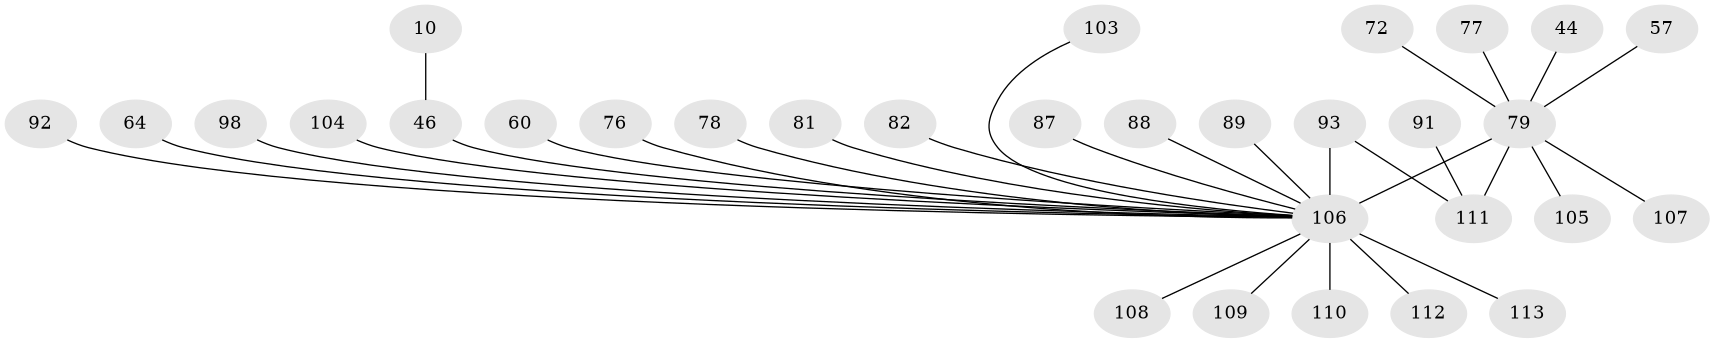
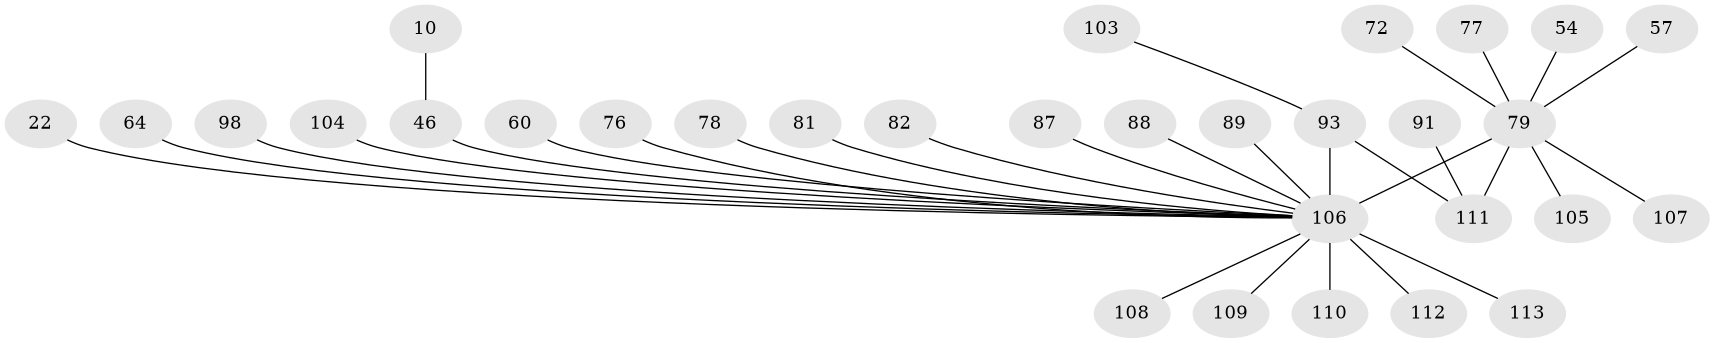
node "44": label "44" -> "54"
node "92": label "92" -> "22"
edge "103" -- "106": now "103" -- "93"
